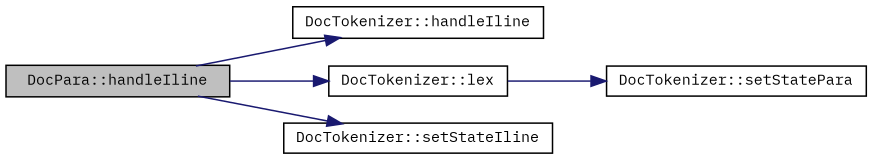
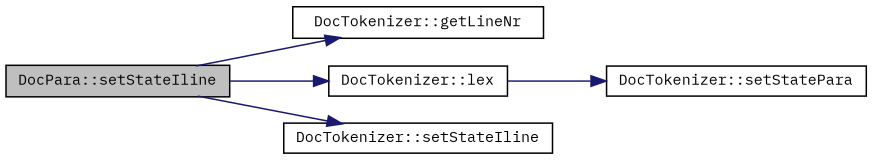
node "DocTokenizer::handleIline": label "DocTokenizer::handleIline" -> "DocTokenizer::getLineNr"
node "DocPara::handleIline": label "DocPara::handleIline" -> "DocPara::setStateIline"
